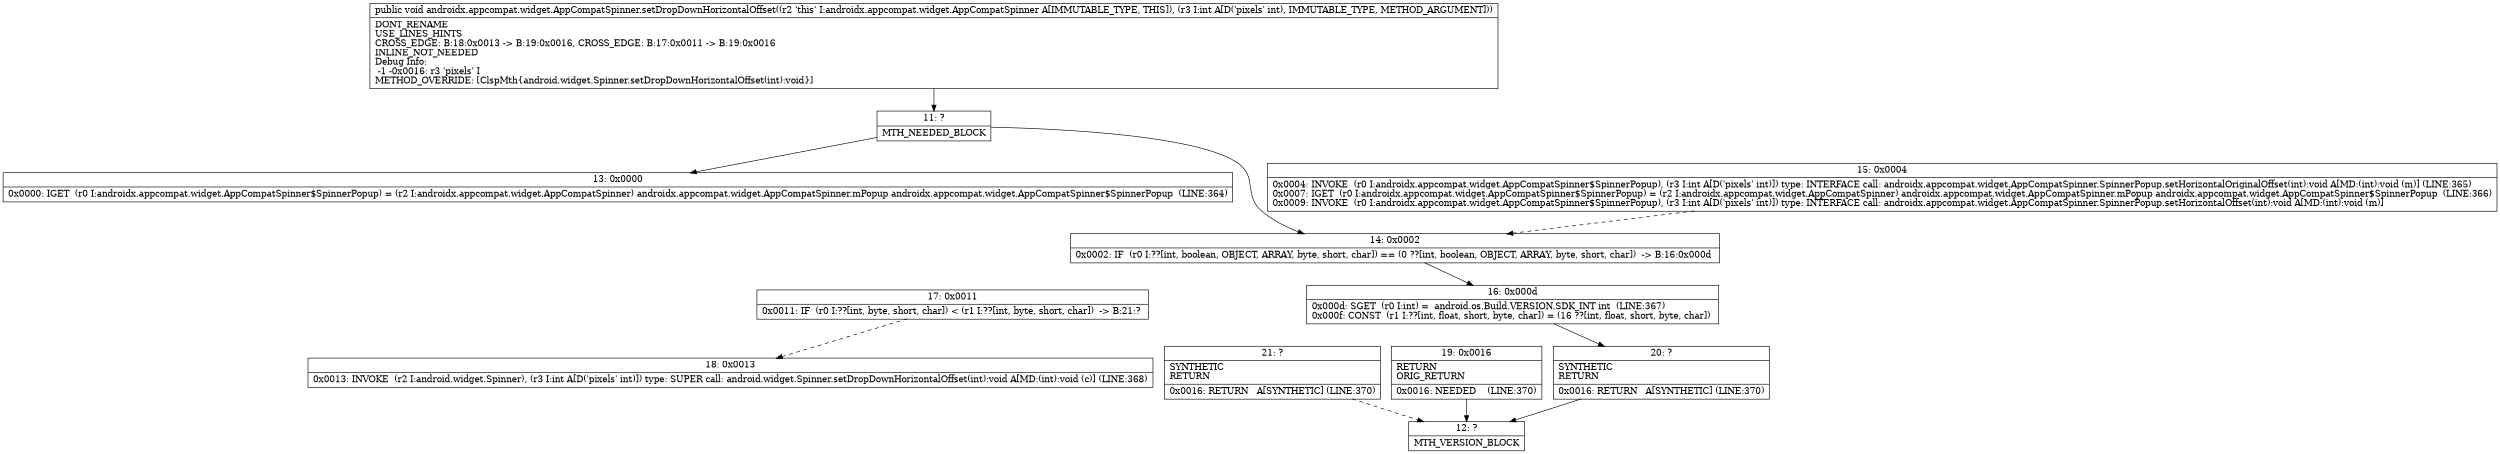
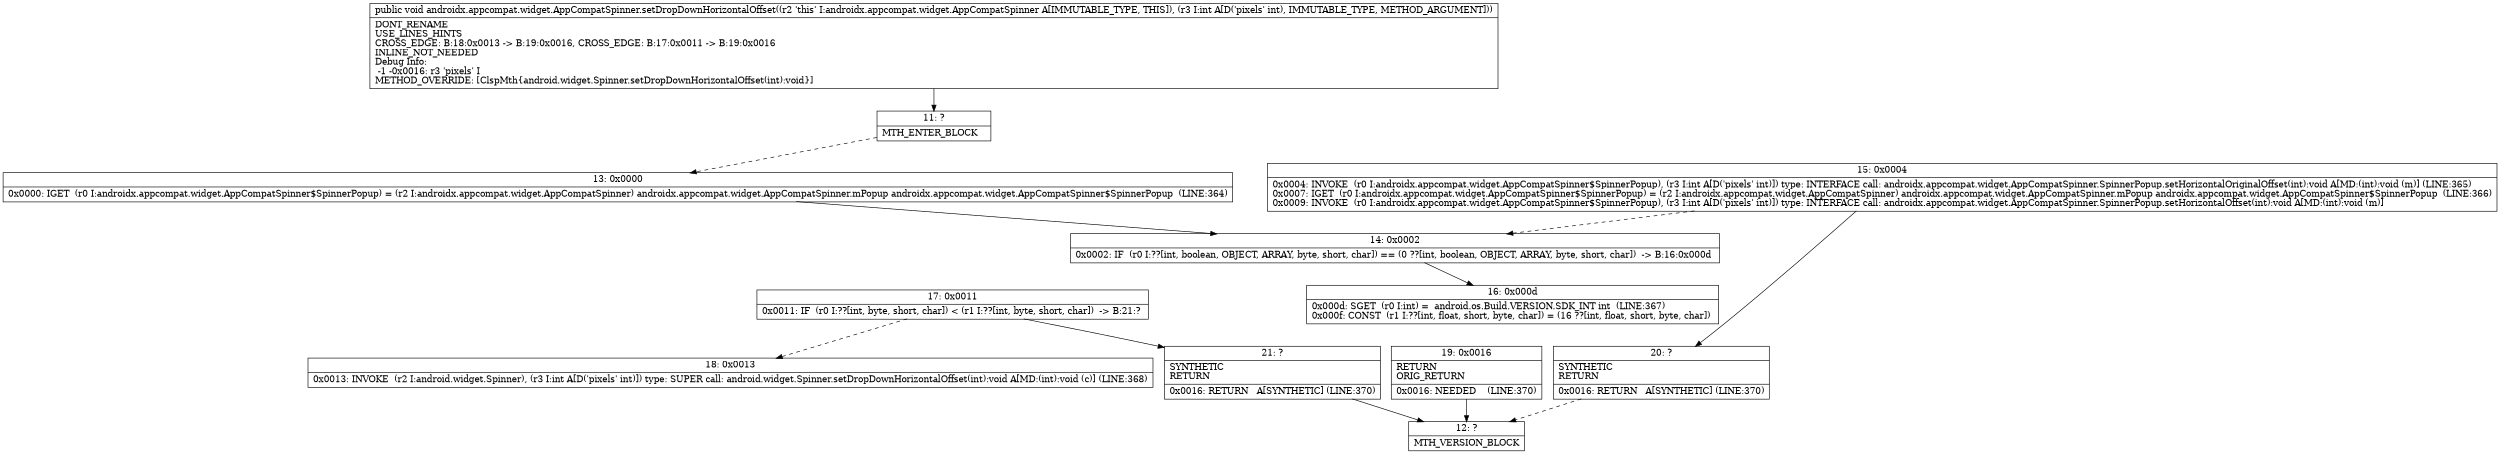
node "11: ?": text "MTH_NEEDED_BLOCK" -> "MTH_ENTER_BLOCK"
edge "11: ?" -> "14: 0x0002": now "13: 0x0000" -> "14: 0x0002"
edge "11: ?" -> "13: 0x0000": style solid -> dashed
edge "17: 0x0011" -> "21: ?": added
edge "16: 0x000d" -> "20: ?": now "15: 0x0004" -> "20: ?"
edge "21: ?" -> "12: ?": style dashed -> solid
edge "20: ?" -> "12: ?": style solid -> dashed
